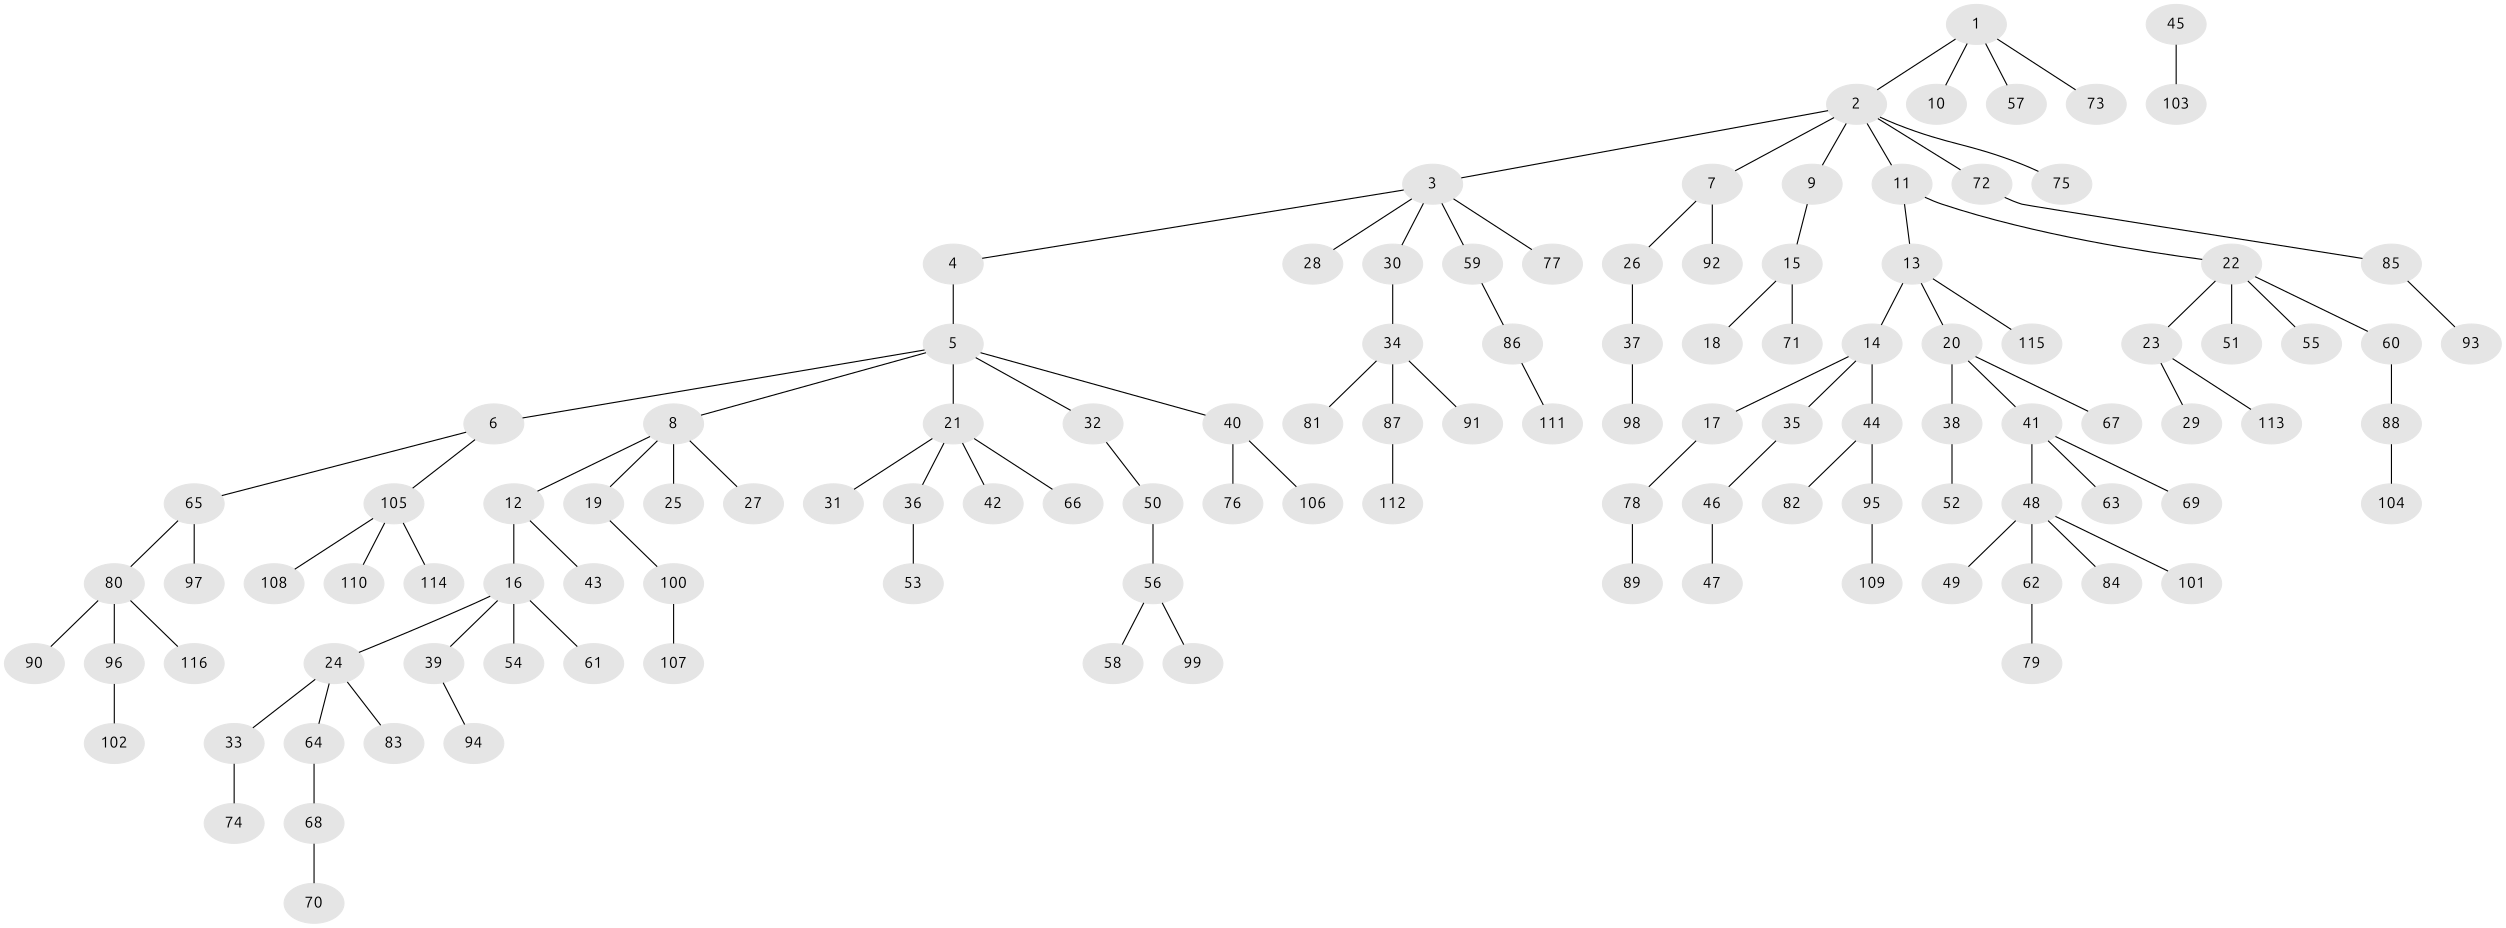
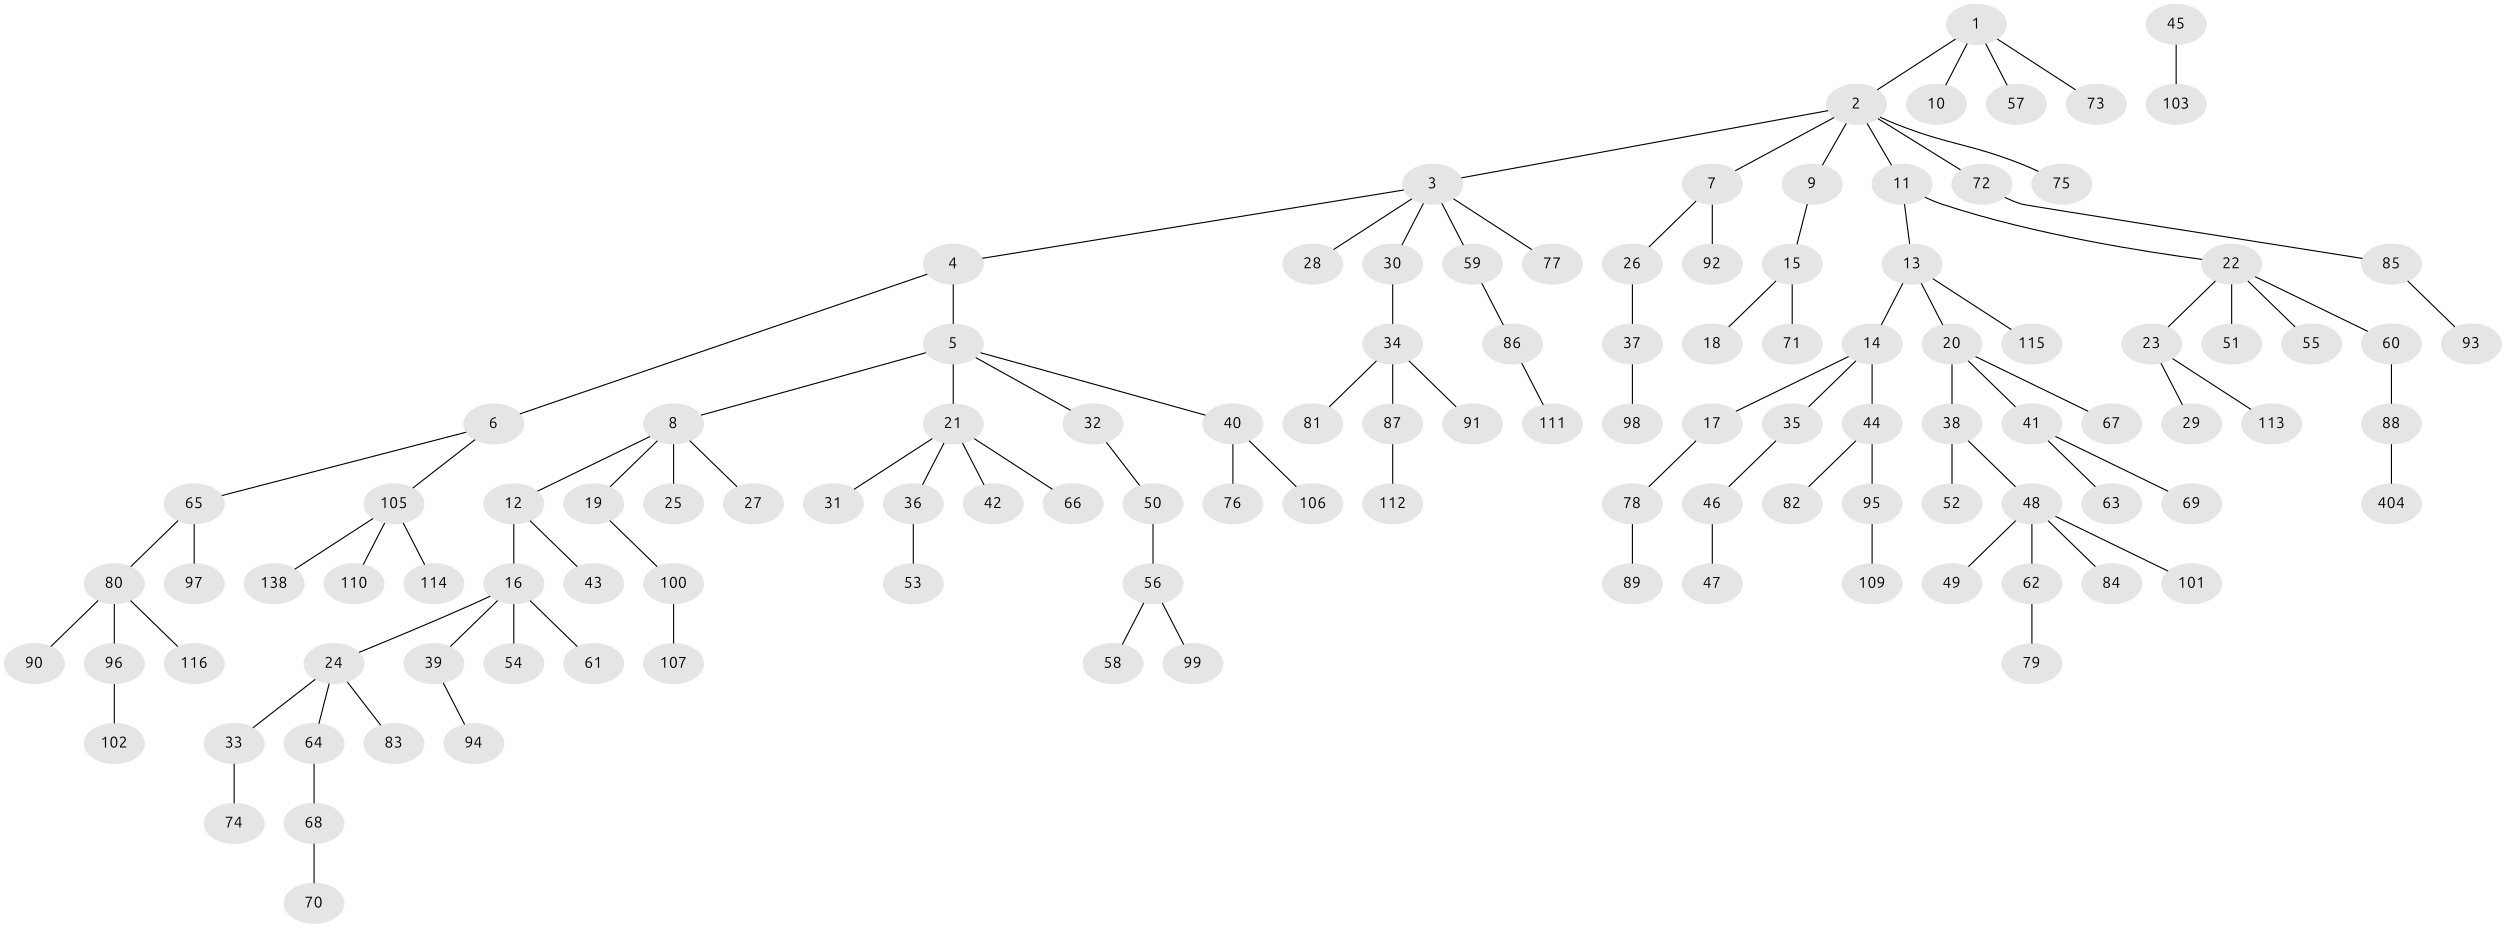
edge "5" -- "6": now "4" -- "6"
edge "41" -- "48": now "38" -- "48"
node "104": label "104" -> "404"
node "108": label "108" -> "138"
